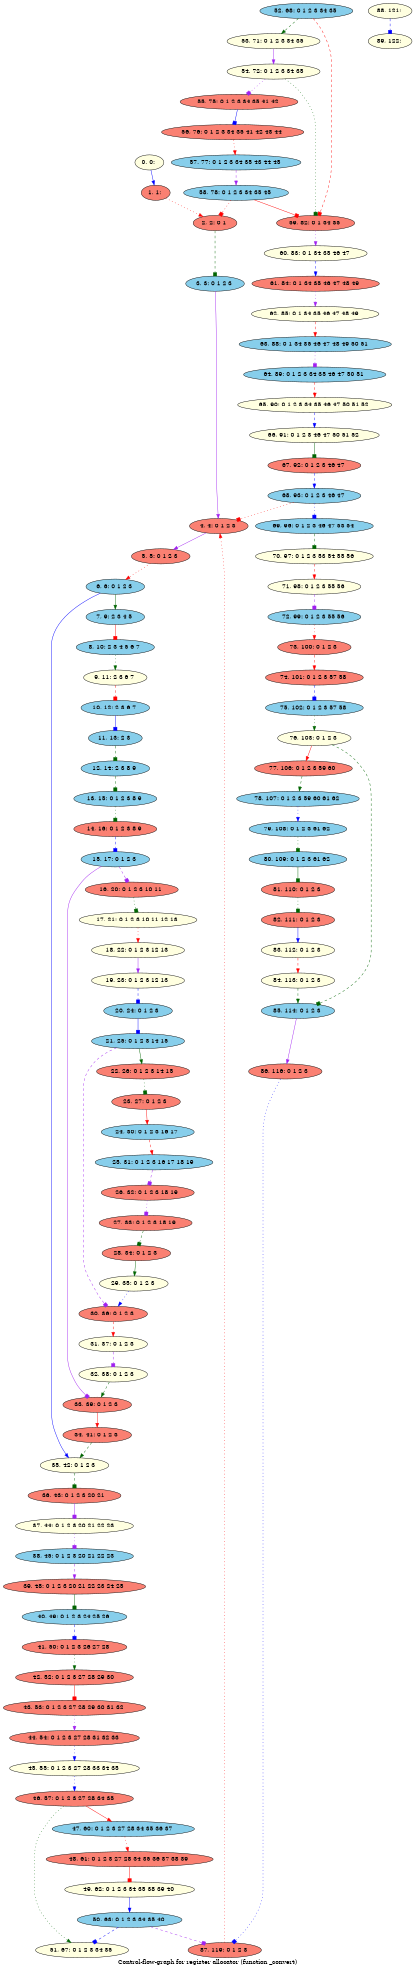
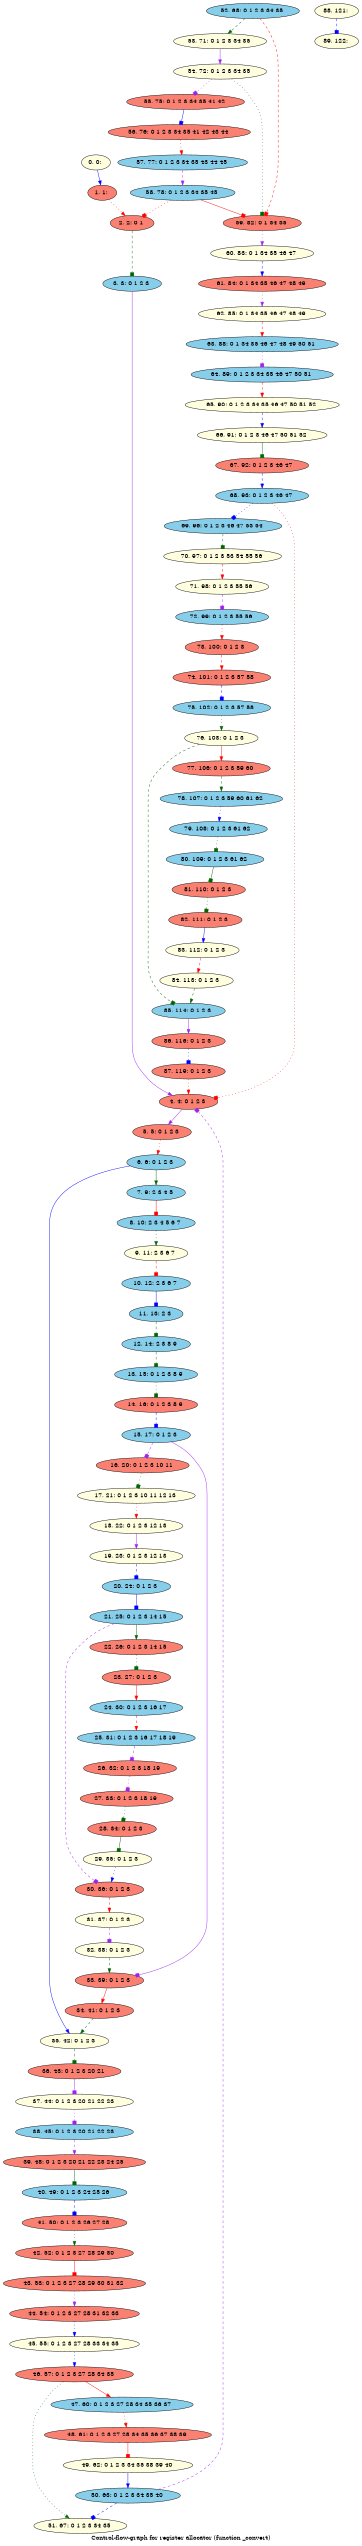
edge "27, 33: 0 1 2 3 18 19" -> "28, 34: 0 1 2 3": style dashed -> dotted
edge "28, 34: 0 1 2 3" -> "29, 35: 0 1 2 3": arrowhead normal -> box
edge "50, 63: 0 1 2 3 34 35 40" -> "87, 119: 0 1 2 3": now "50, 63: 0 1 2 3 34 35 40" -> "4, 4: 0 1 2 3"
